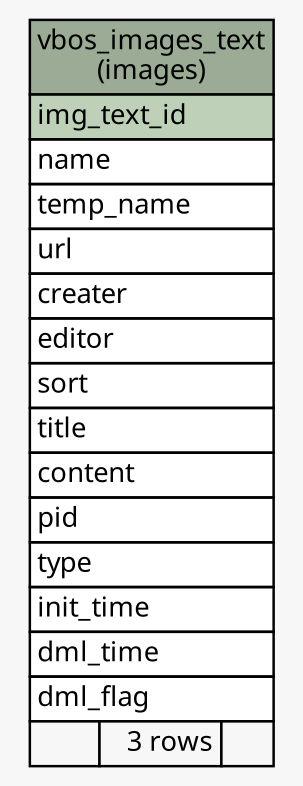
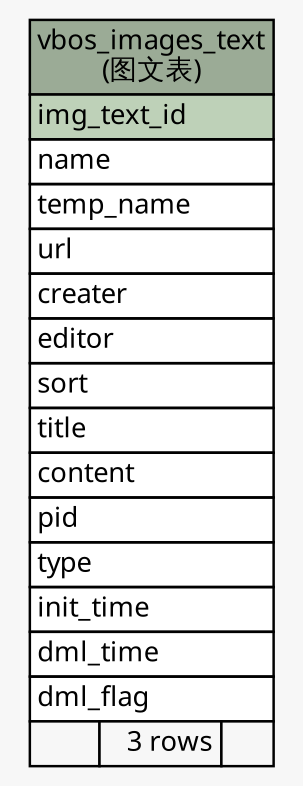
node "vbos_images_text": text "(images)" -> "(图文表)"
